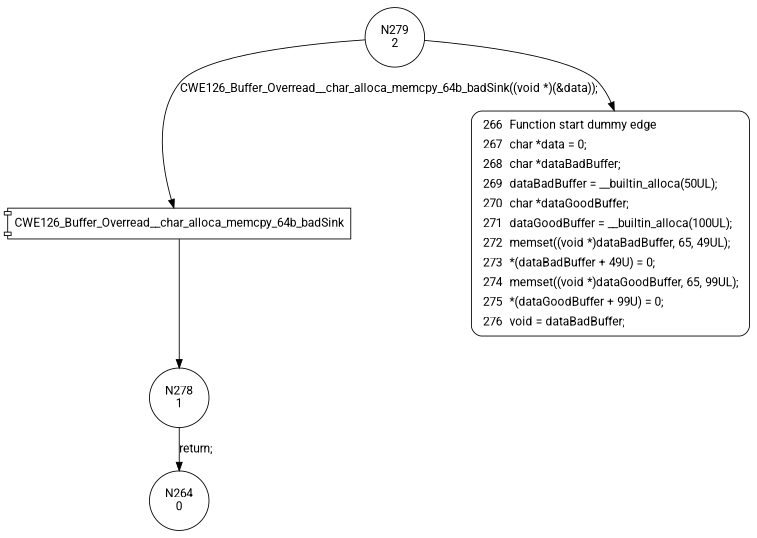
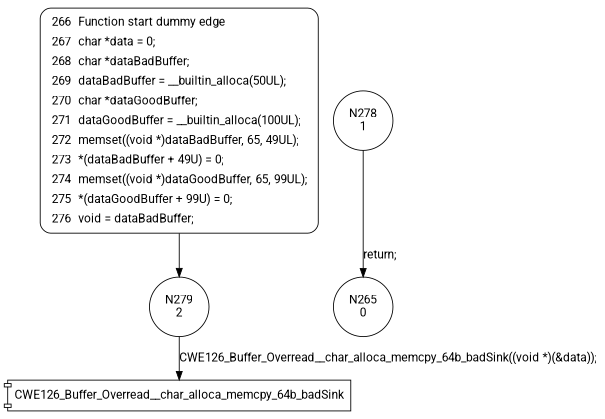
edge "N279 2" -> "266": reversed
edge "CWE126_Buffer_Overread__char_alloca_memcpy_64b_badSink" -> "N278 1": removed
node "N264 0": label "N264 0" -> "N265 0"
